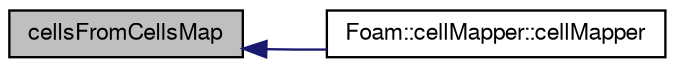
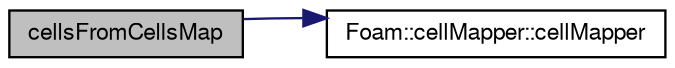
edge "Foam::cellMapper::cellMapper" -> "cellsFromCellsMap": reversed
